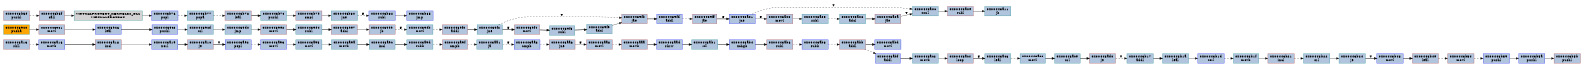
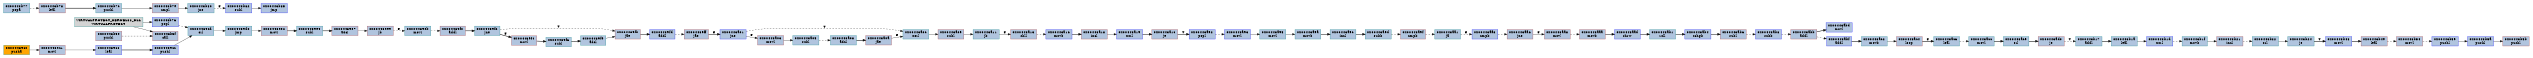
edge "0x00443a0a jae" -> "0x00443a0c xorl": label "T" -> "F"
edge "0x00443b5f call" -> "VIRTUALPROTECT_KERNEL32_DLL VIRTUALPROTECT": reversed
edge "0x00443b76 popl" -> "0x00443b77 popa": now "0x00443b76 popl" -> "0x004439cd orl"
edge "0x00443a11 jb" -> "0x00443a13 shll": added, label "F"
